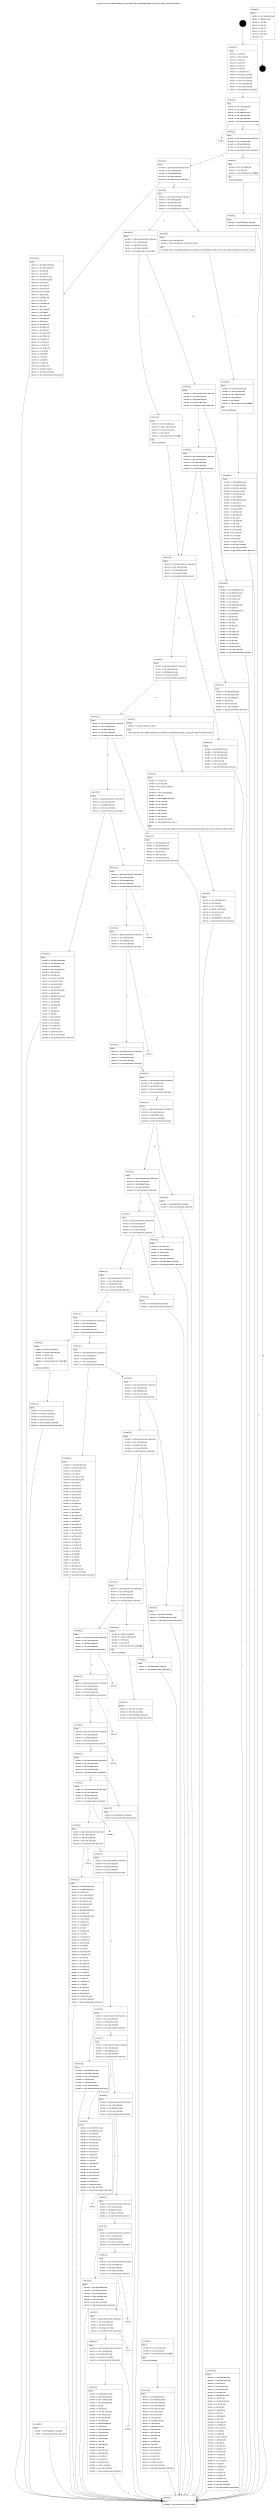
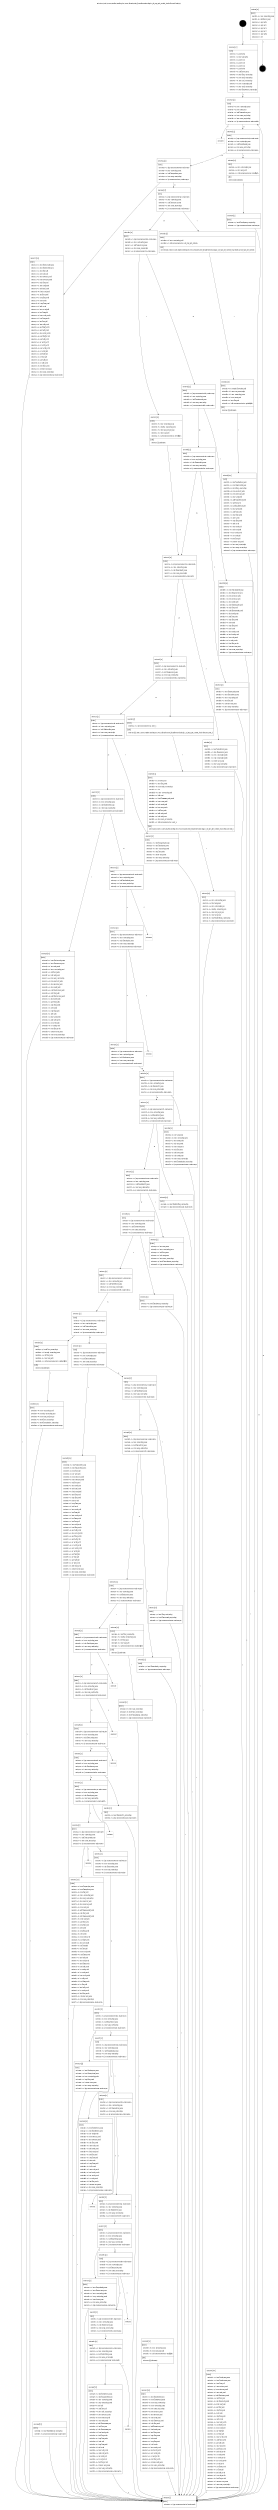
node "0x401d2a [33]": added
node "0x401eb6": removed
